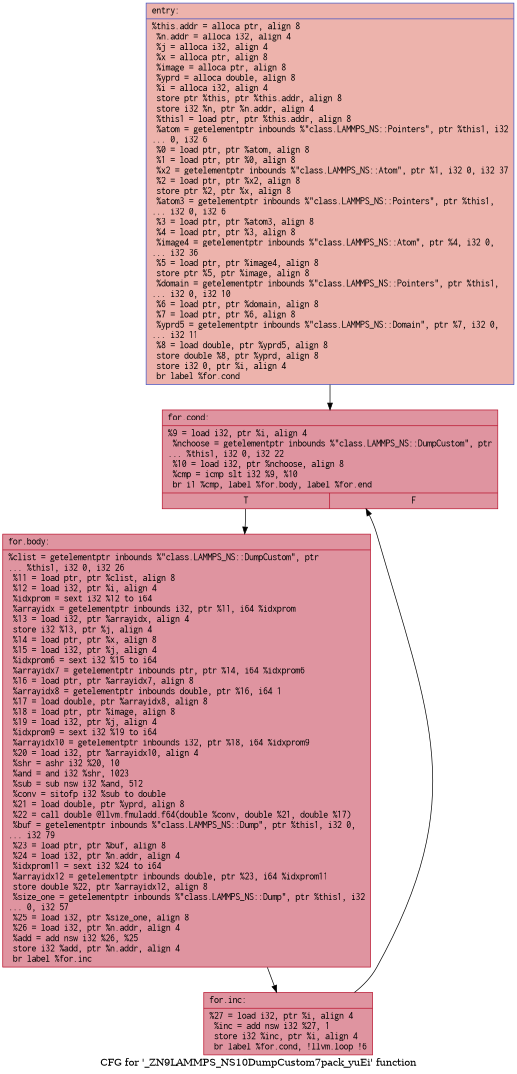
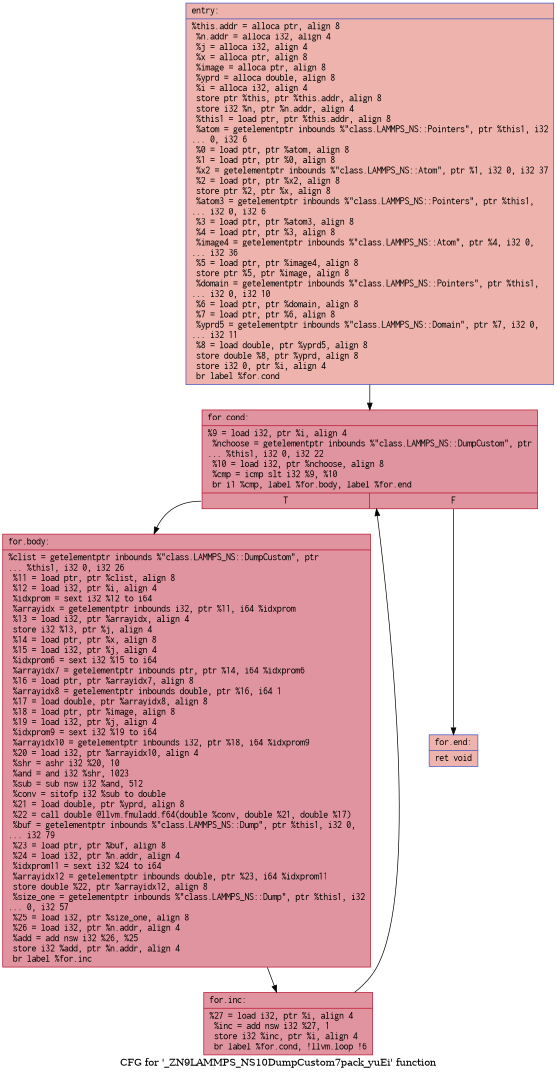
node "for.end:": added
